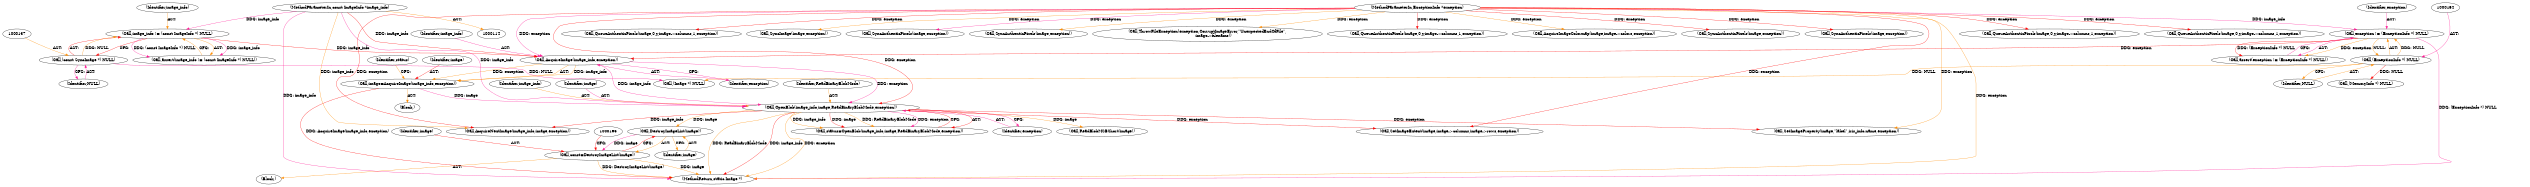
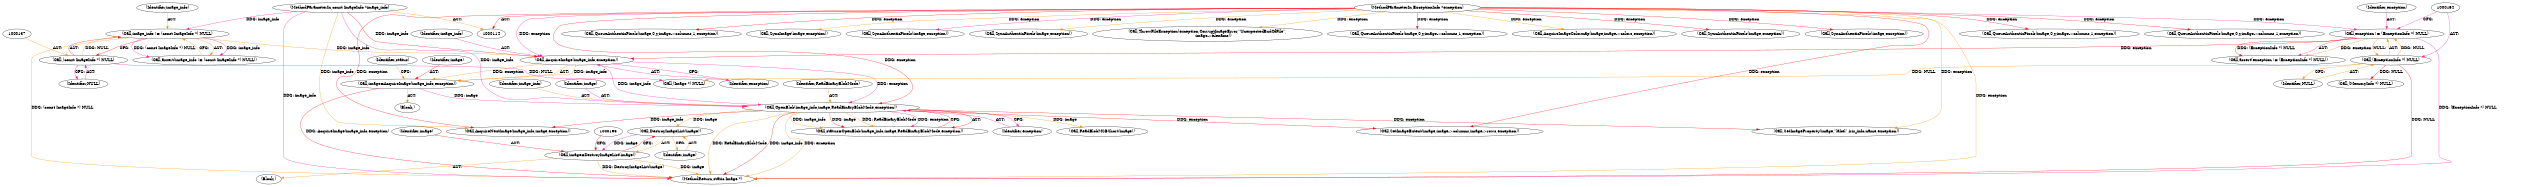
edge "(MethodParameterIn,ExceptionInfo *exception)" -> "1000114": added, label "AST:"
edge "(MethodParameterIn,ExceptionInfo *exception)" -> "(Call,exception != (ExceptionInfo *) NULL)": label "DDG: image_info" -> "DDG: exception"
edge "(Call,assert(exception != (ExceptionInfo *) NULL))" -> "(Call,exception != (ExceptionInfo *) NULL)": now "1000164" -> "(Call,exception != (ExceptionInfo *) NULL)"
edge "(Call,image_info != (const ImageInfo *) NULL)" -> "(Call,AcquireImage(image_info,exception))": color red -> darkorange
node "(Call,(const SyncImage *) NULL)": label "(Call,(const SyncImage *) NULL)" -> "(Call,(const ImageInfo *) NULL)"
node "(Call,const=DestroyImageList(image))": label "(Call,const=DestroyImageList(image))" -> "(Call,image=DestroyImageList(image))"
edge "(Call,image_info != (const ImageInfo *) NULL)" -> "(MethodReturn,static Image *)": added, label "DDG: (const ImageInfo *) NULL"
edge "(Call,(ExceptionInfo *) NULL)" -> "(MethodReturn,static Image *)": added, label "DDG: NULL"
